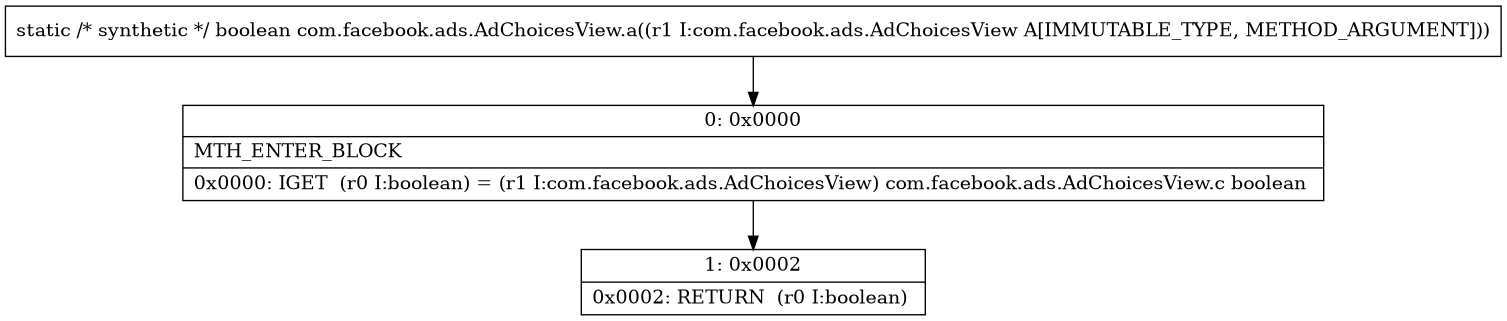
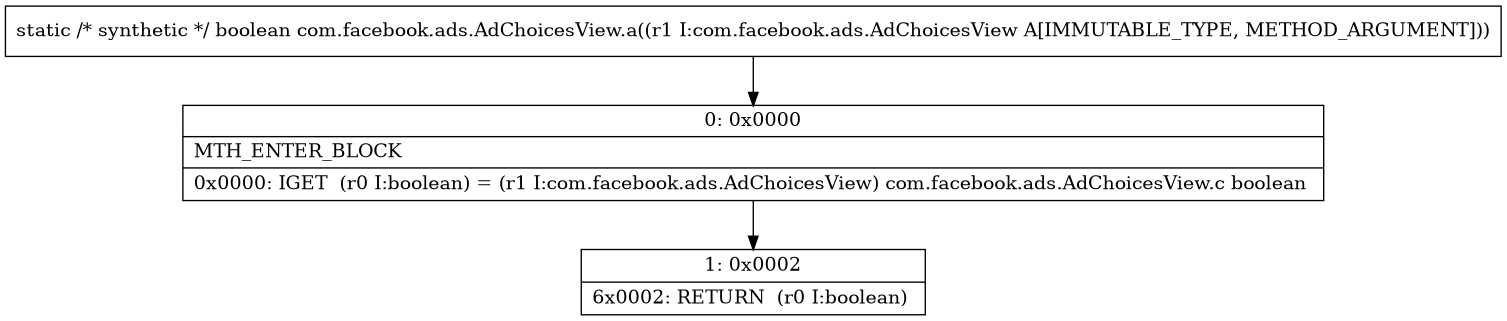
node "1: 0x0002": text "0x0002: RETURN  (r0 I:boolean)" -> "6x0002: RETURN  (r0 I:boolean)"
